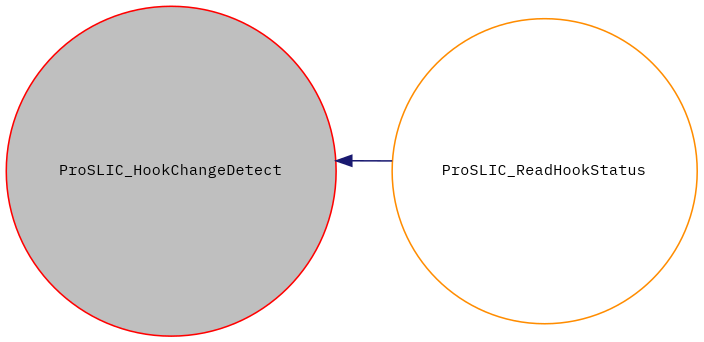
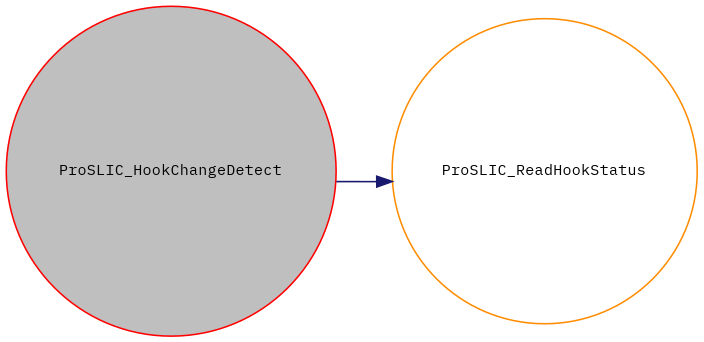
edge "ProSLIC_ReadHookStatus" -> "ProSLIC_HookChangeDetect": reversed
